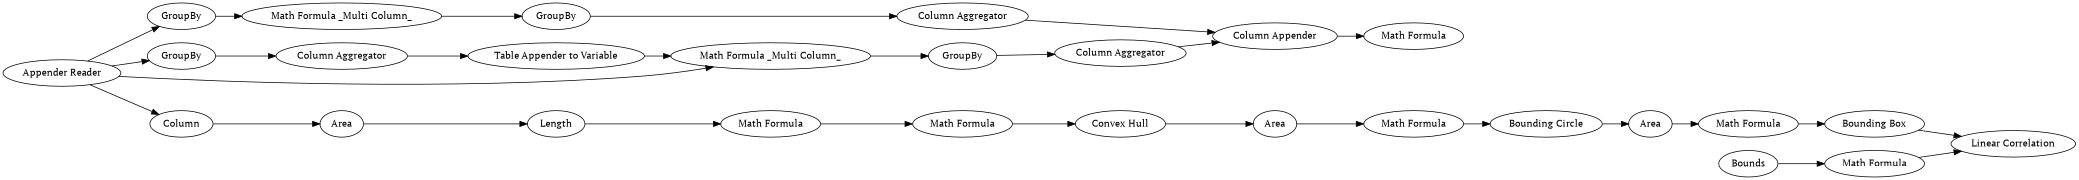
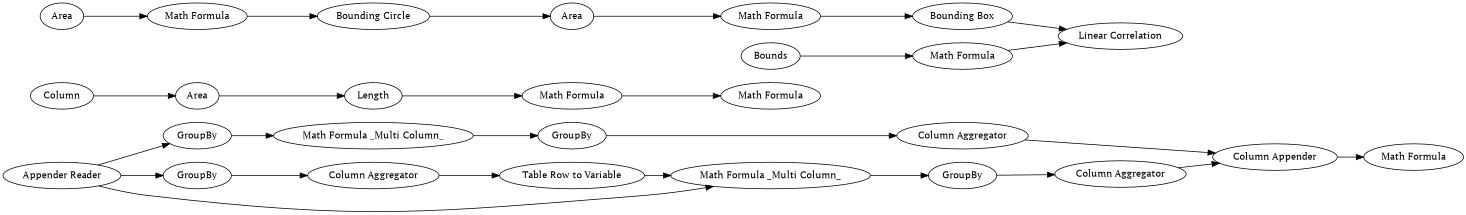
node "Table Appender to Variable": label "Table Appender to Variable" -> "Table Row to Variable"
edge "Appender Reader" -> "Column": removed
node "Convex Hull": removed
